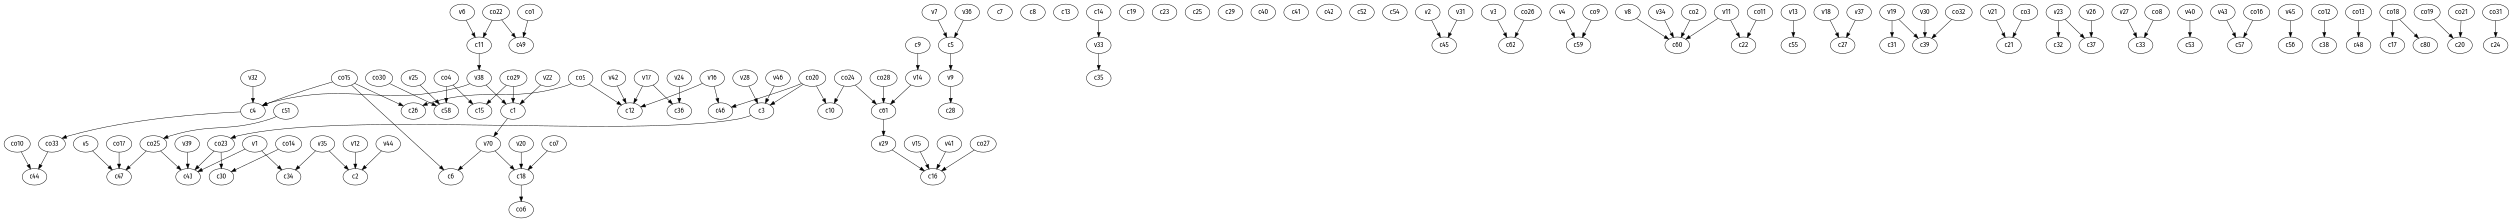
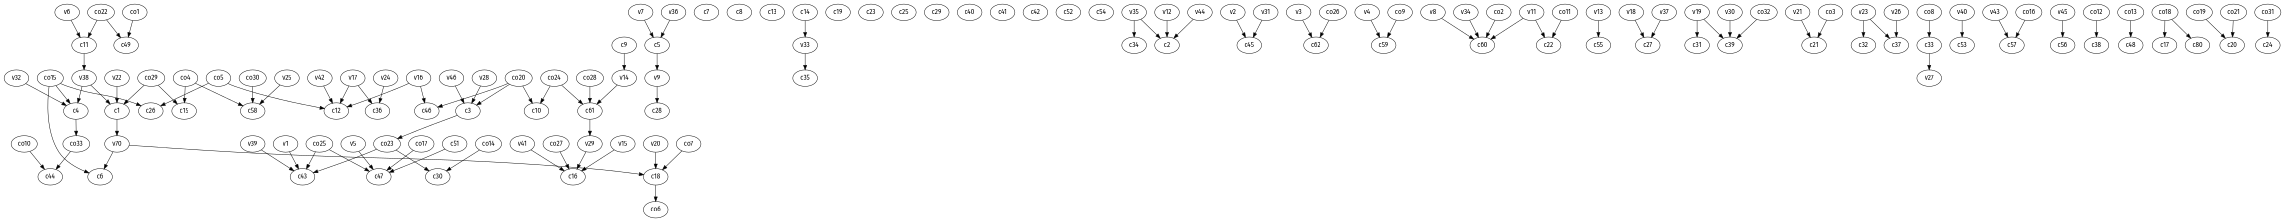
edge "v27" -> "c33": reversed
edge "c51" -> "co25": now "c51" -> "c47"
edge "v1" -> "c34": removed
